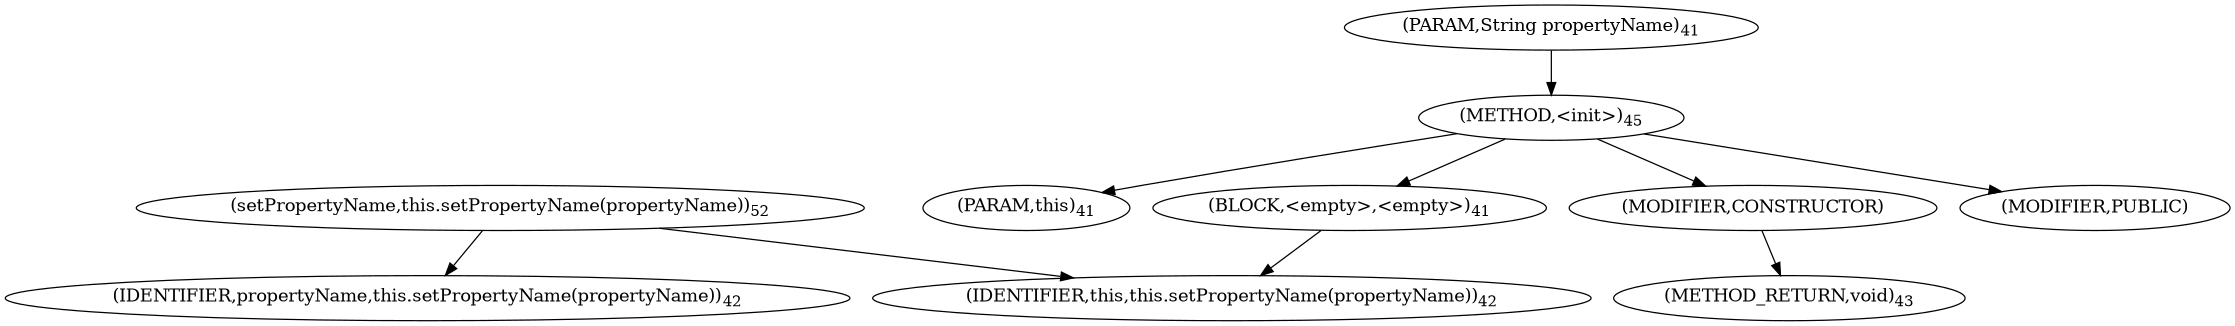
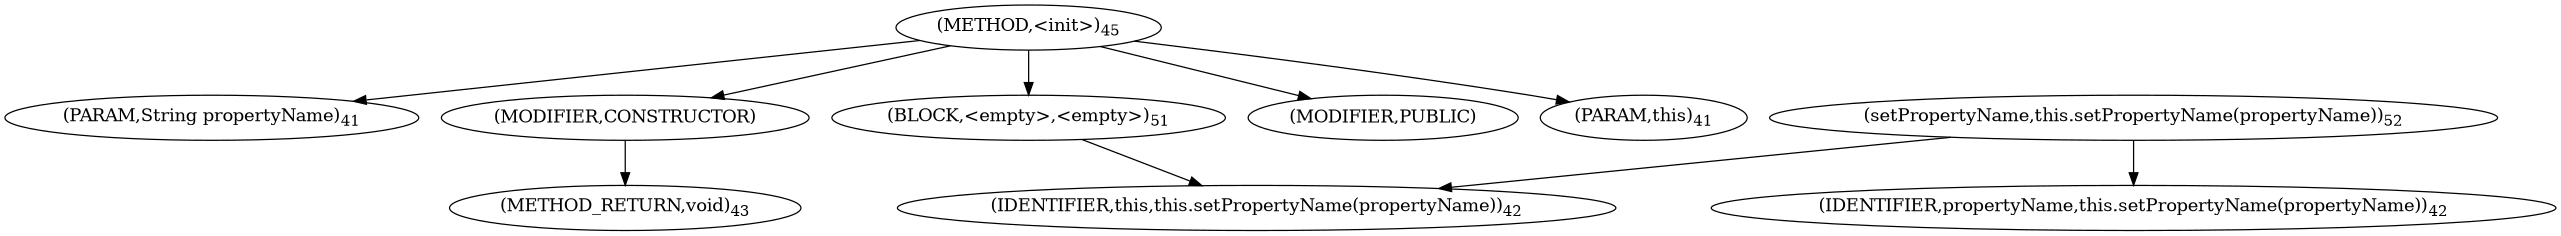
edge "(PARAM,String propertyName)" -> "(METHOD,<init>)": reversed
node "(BLOCK,<empty>,<empty>)": text "41" -> "51"
